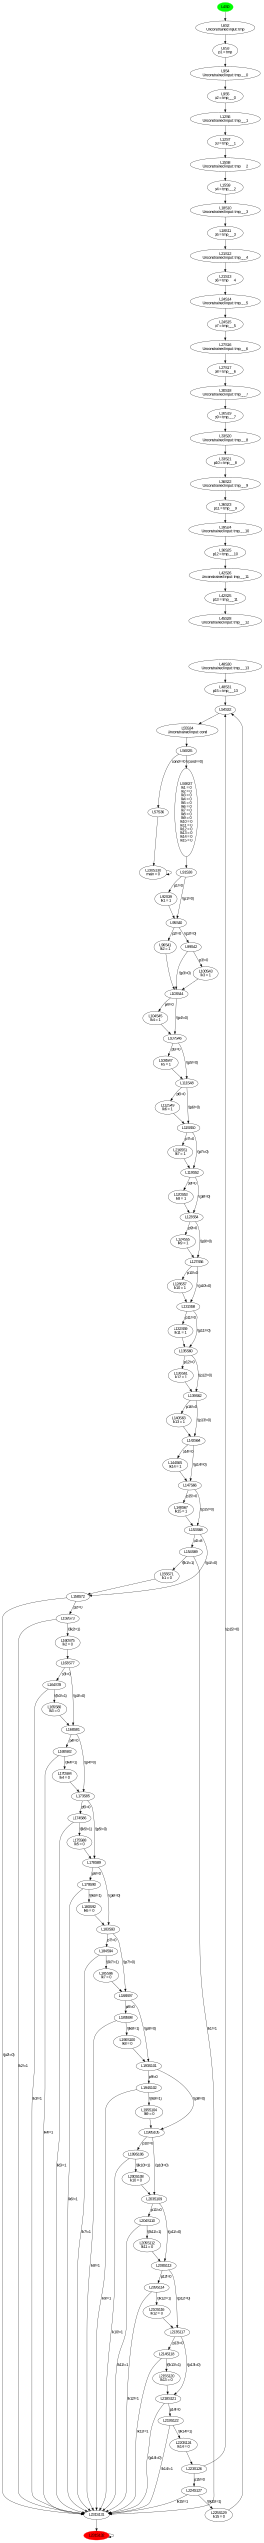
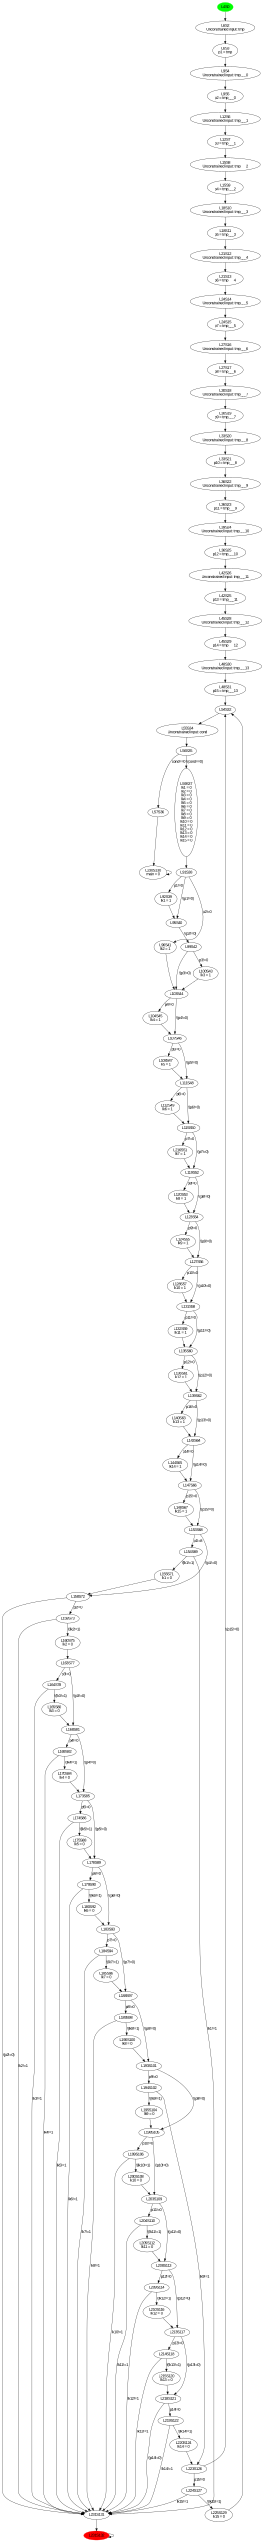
node "L45S29 p14 = tmp___12": added
edge "L95S40" -> "L96S41 lk2 = 1": now "L91S38" -> "L96S41 lk2 = 1"
edge "L194S102" -> "L231S131": now "L194S102" -> "L223S126"
